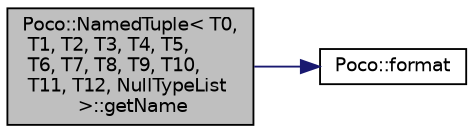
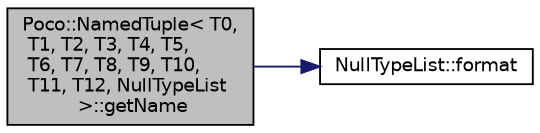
node "Poco::format": label "Poco::format" -> "NullTypeList::format"
